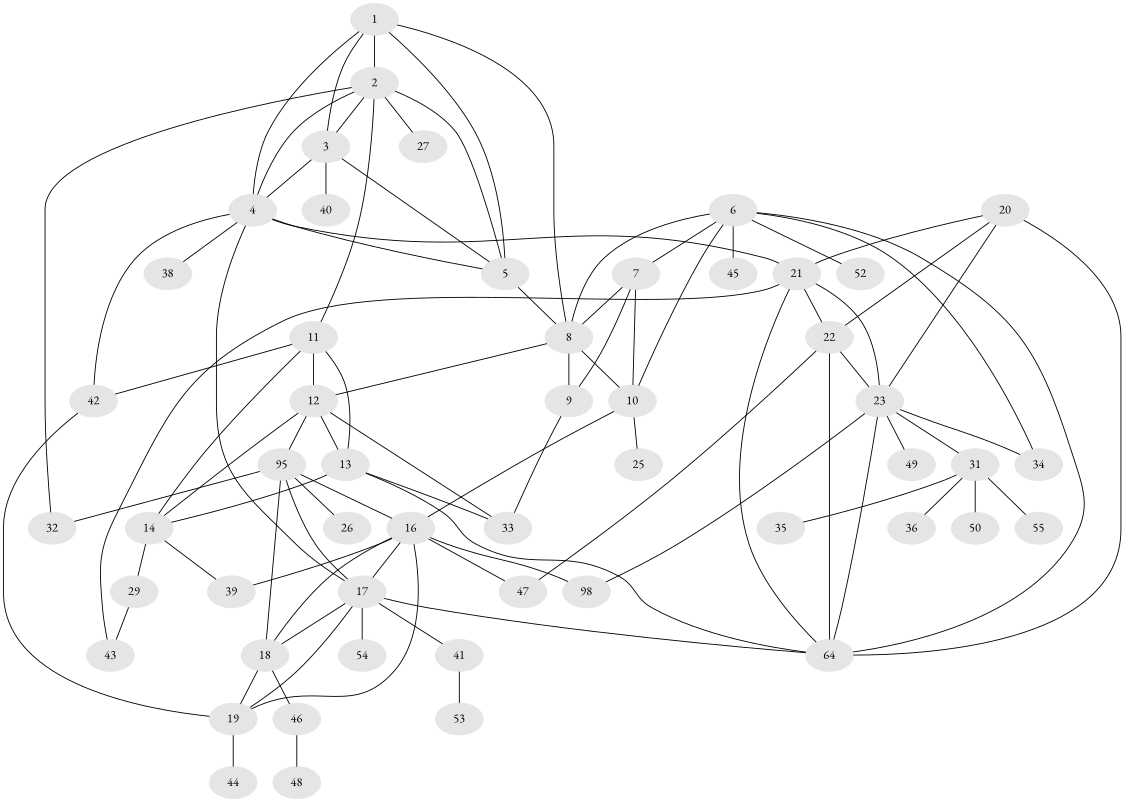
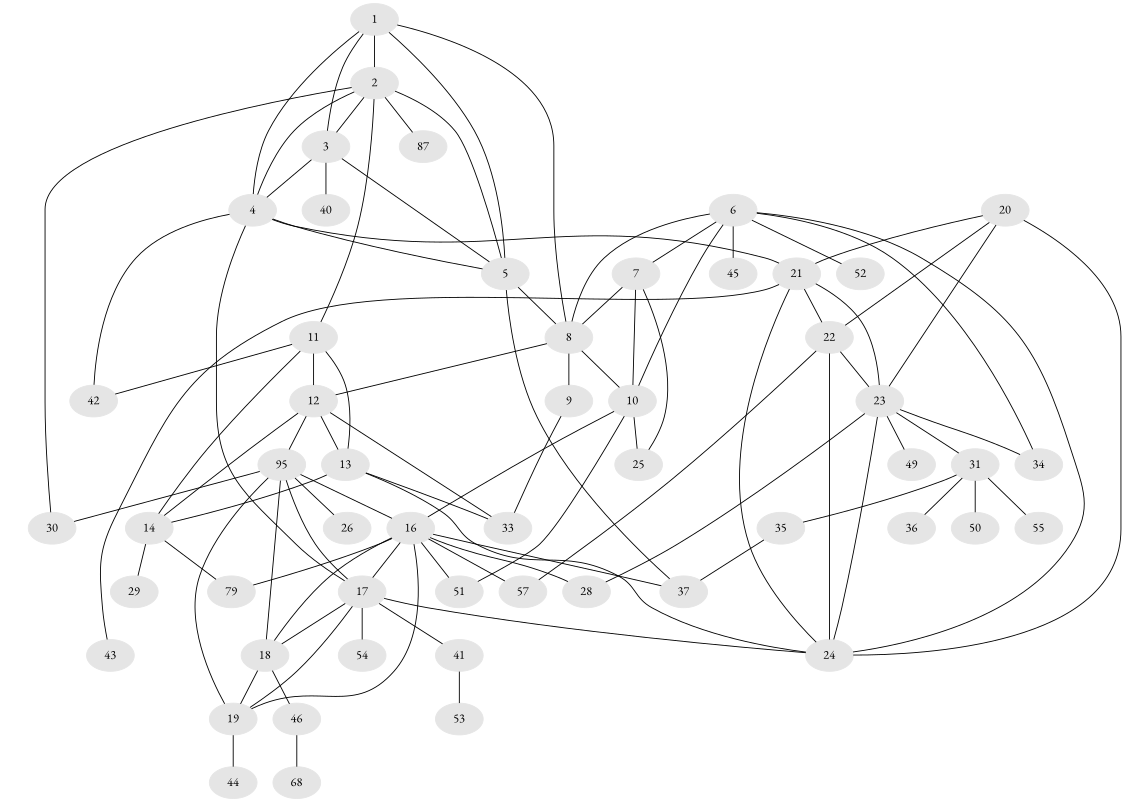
node "27": label "27" -> "87"
node "38": removed
edge "7" -- "9": now "7" -- "25"
node "32": label "32" -> "30"
node "39": label "39" -> "79"
node "51": added
node "47": label "47" -> "57"
node "98": label "98" -> "28"
node "37": added
edge "42" -- "19": now "95" -- "19"
edge "29" -- "43": removed
node "64": label "64" -> "24"
node "48": label "48" -> "68"
